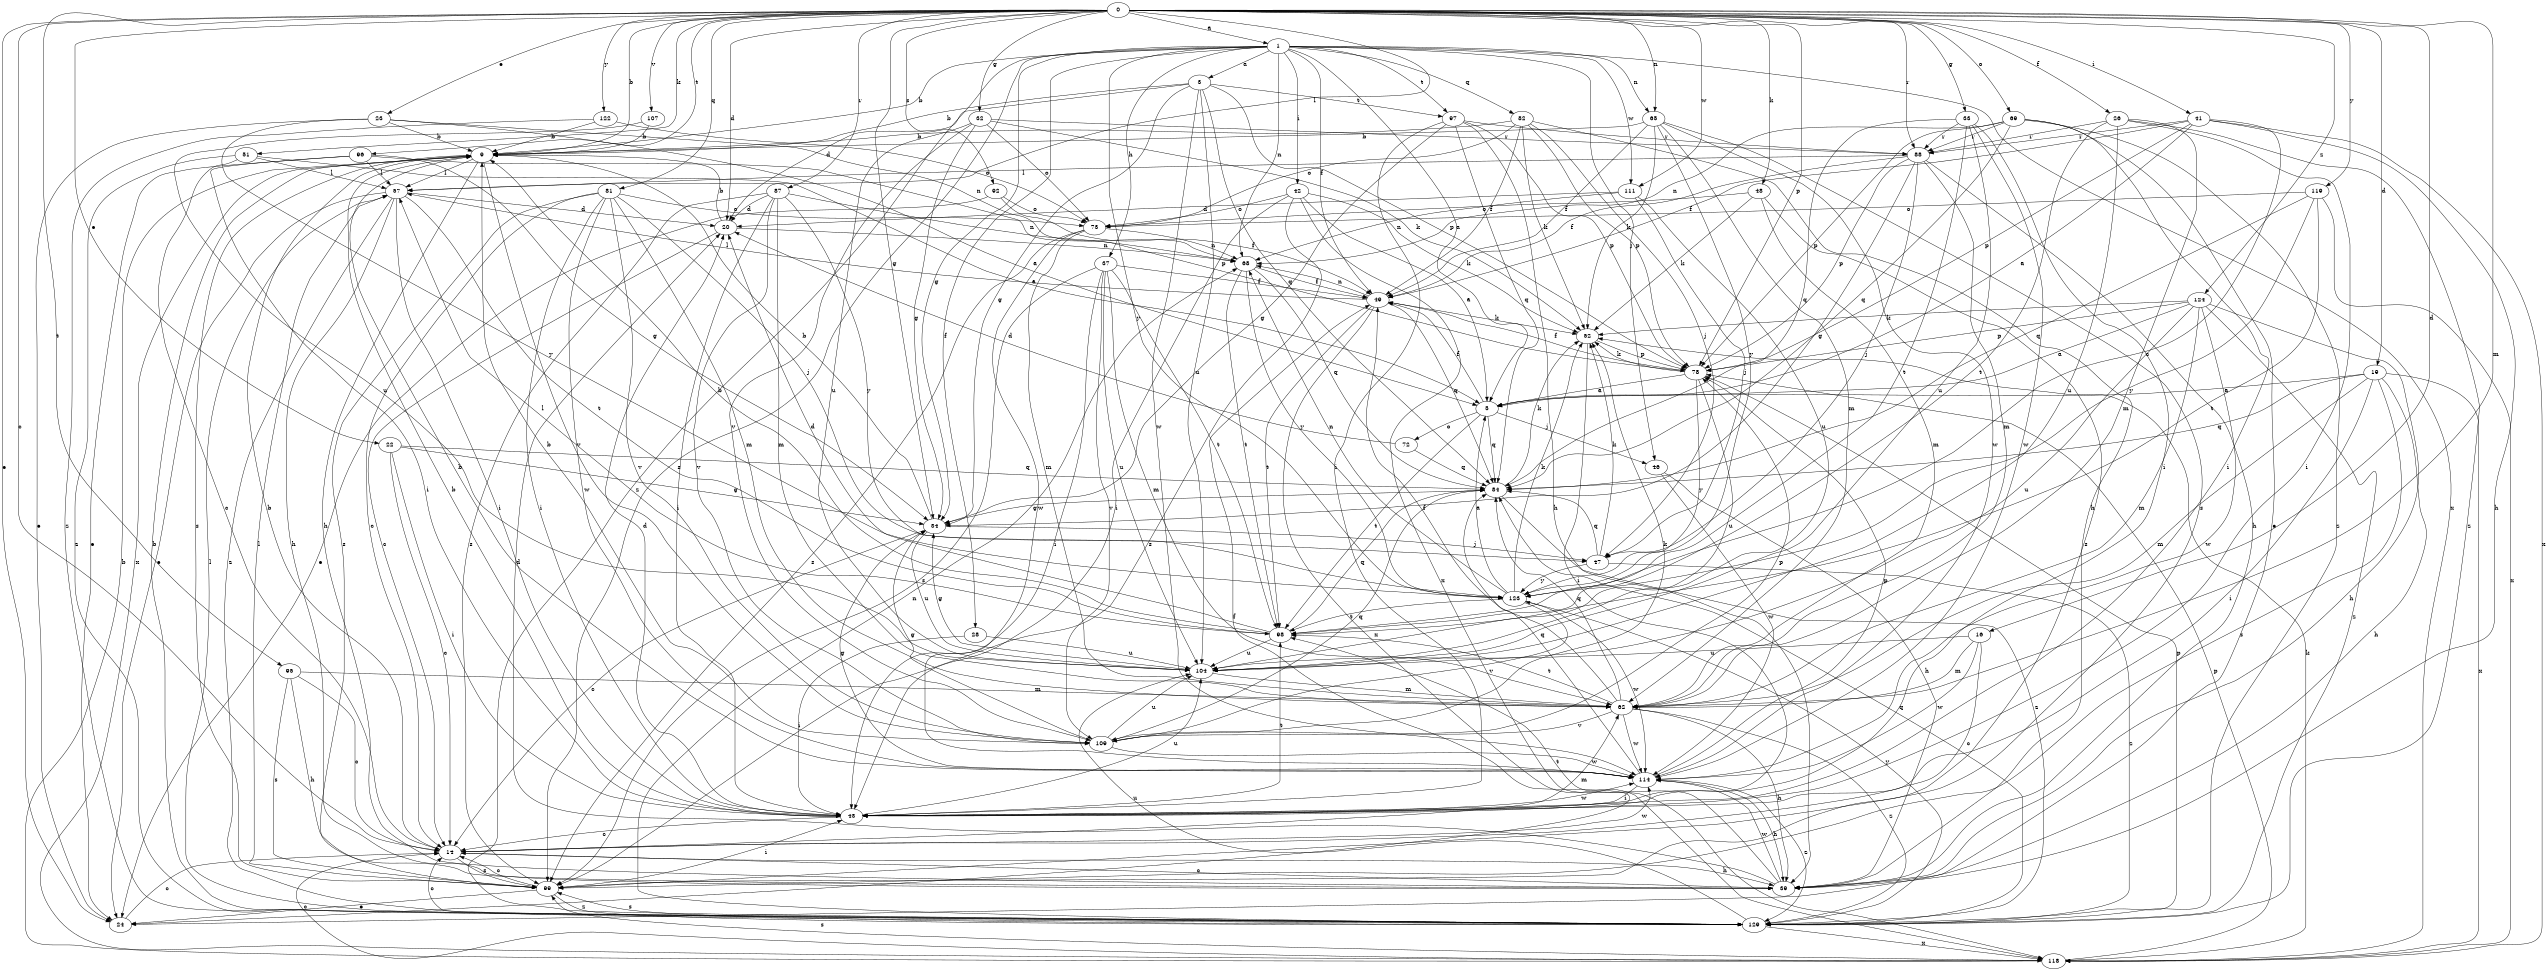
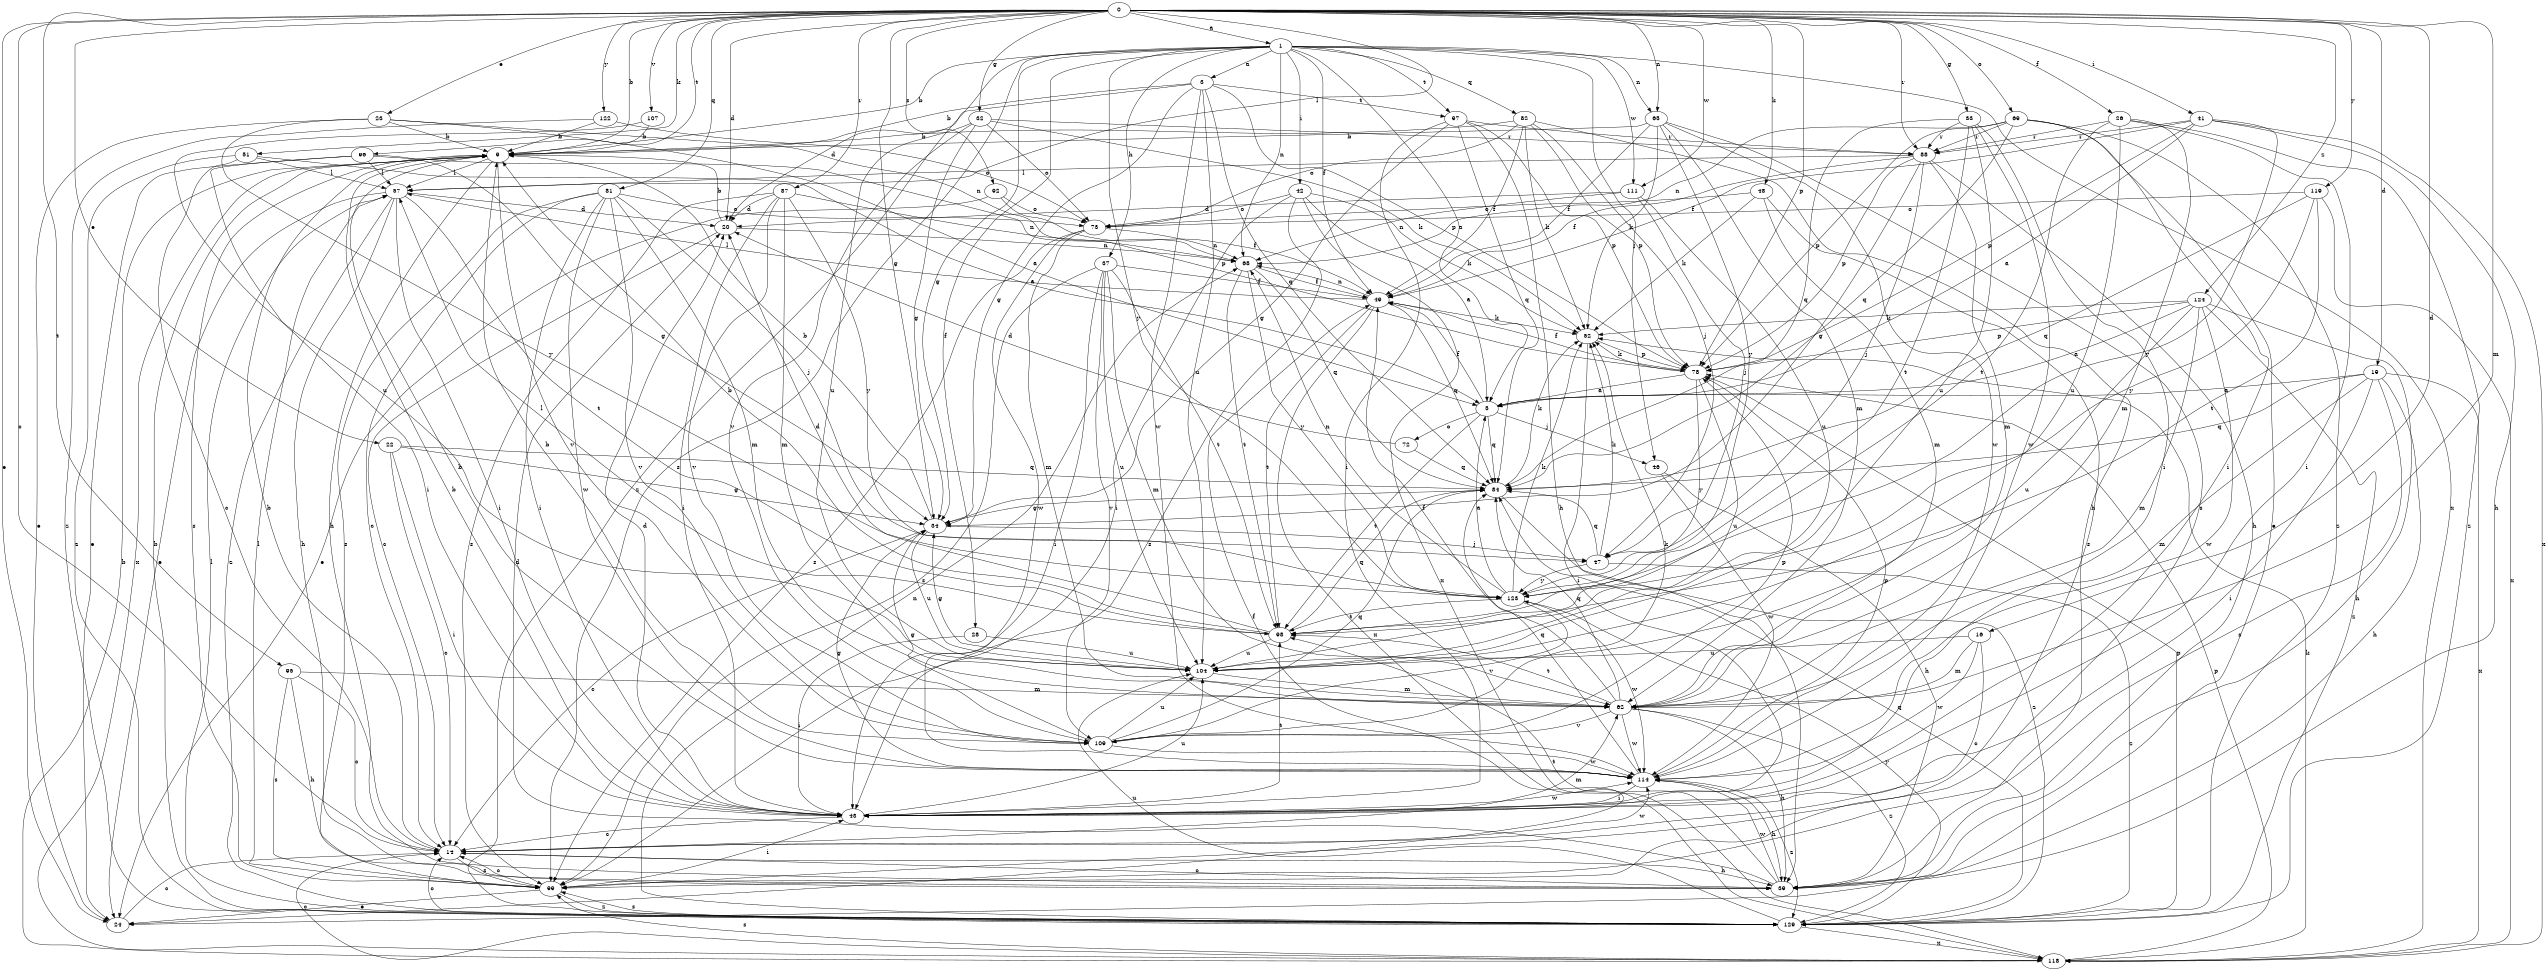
edge "41" -> "123": label "c" -> "y"
